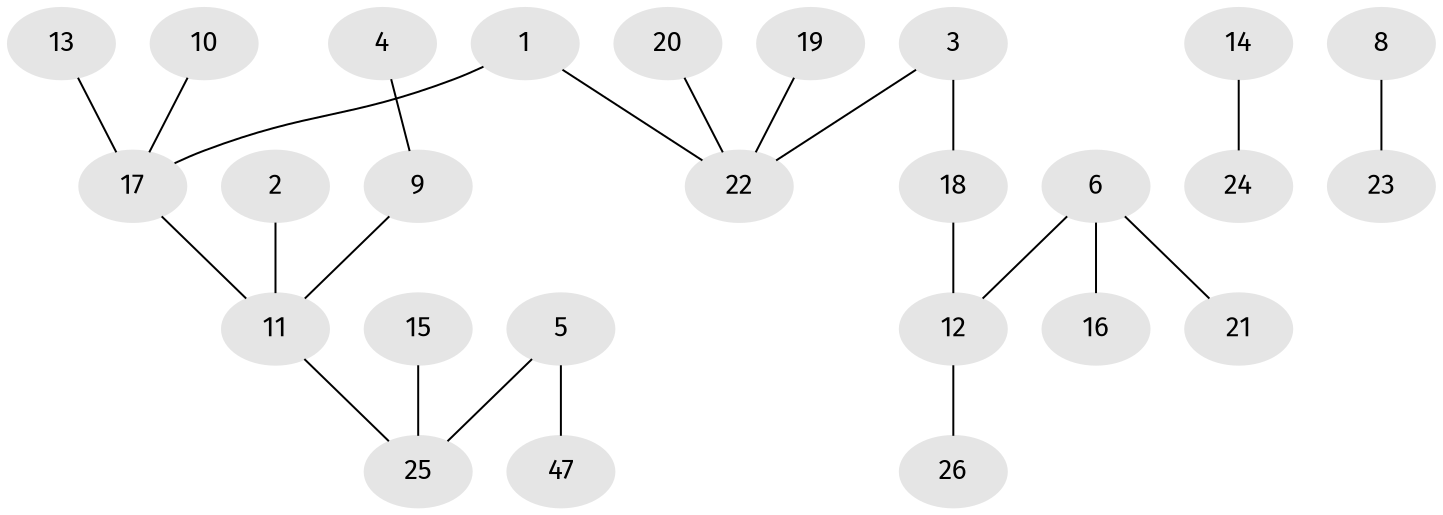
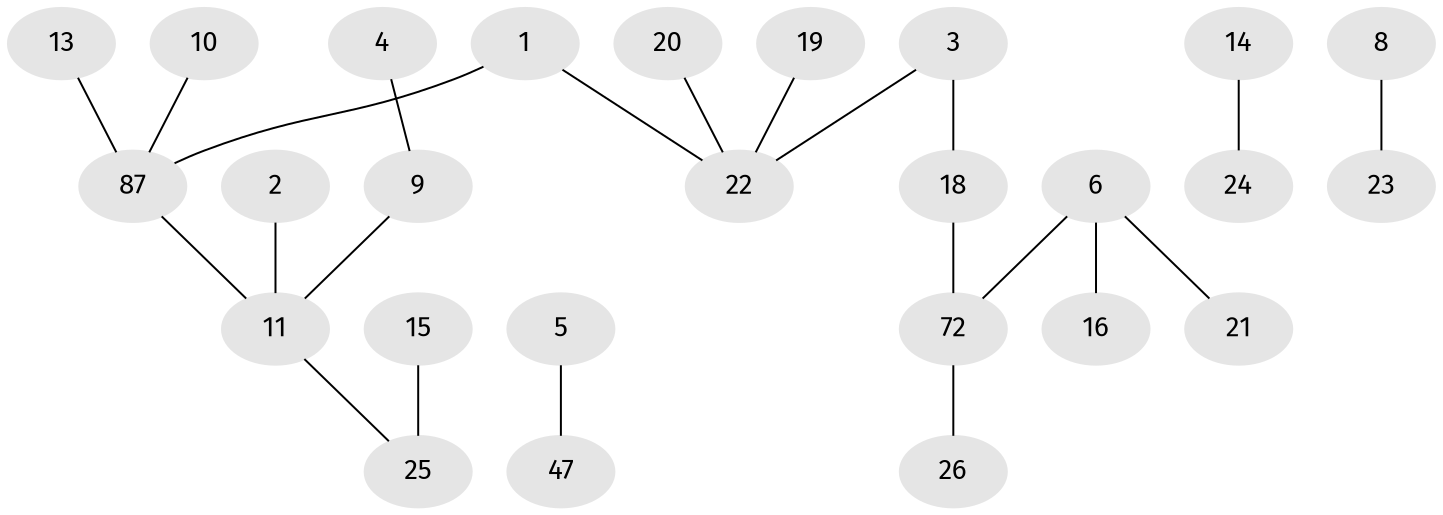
node "17": label "17" -> "87"
node "12": label "12" -> "72"
edge "5" -- "25": removed
